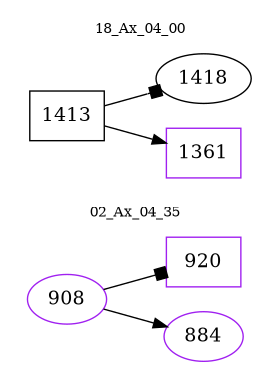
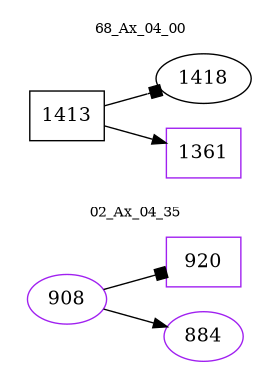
cluster "18_Ax_04_00": label "18_Ax_04_00" -> "68_Ax_04_00"
